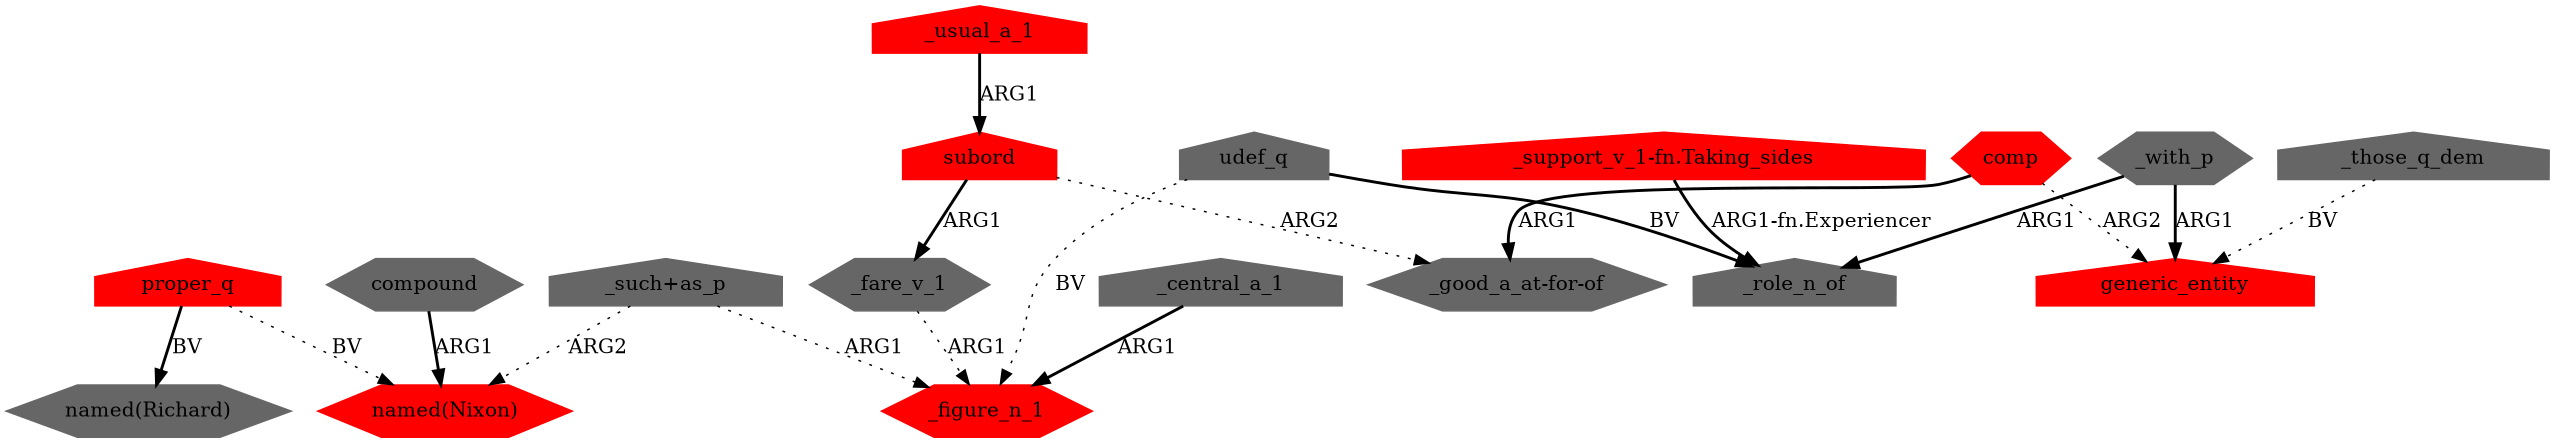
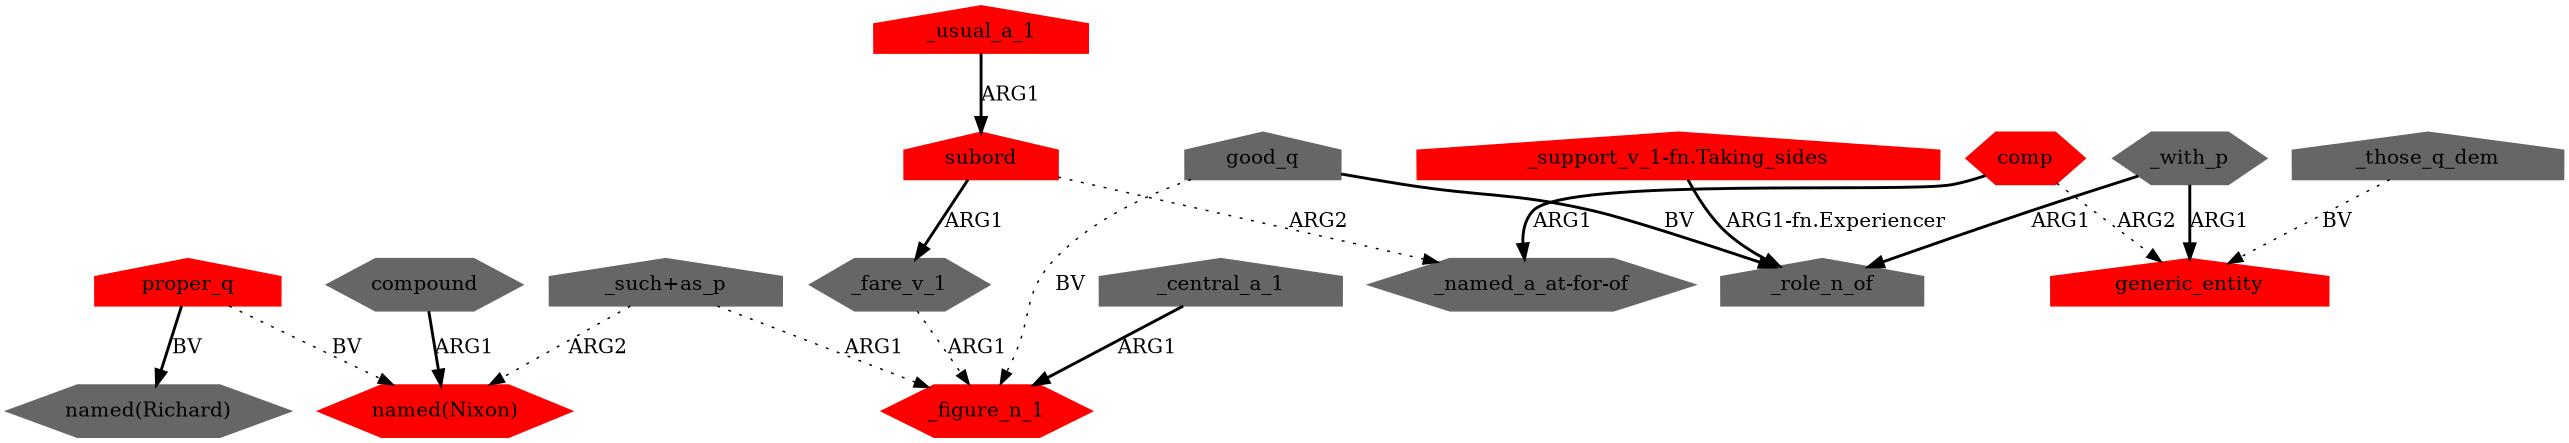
node "udef_q": label "udef_q" -> "good_q"
node "_good_a_at-for-of": label "_good_a_at-for-of" -> "_named_a_at-for-of"
